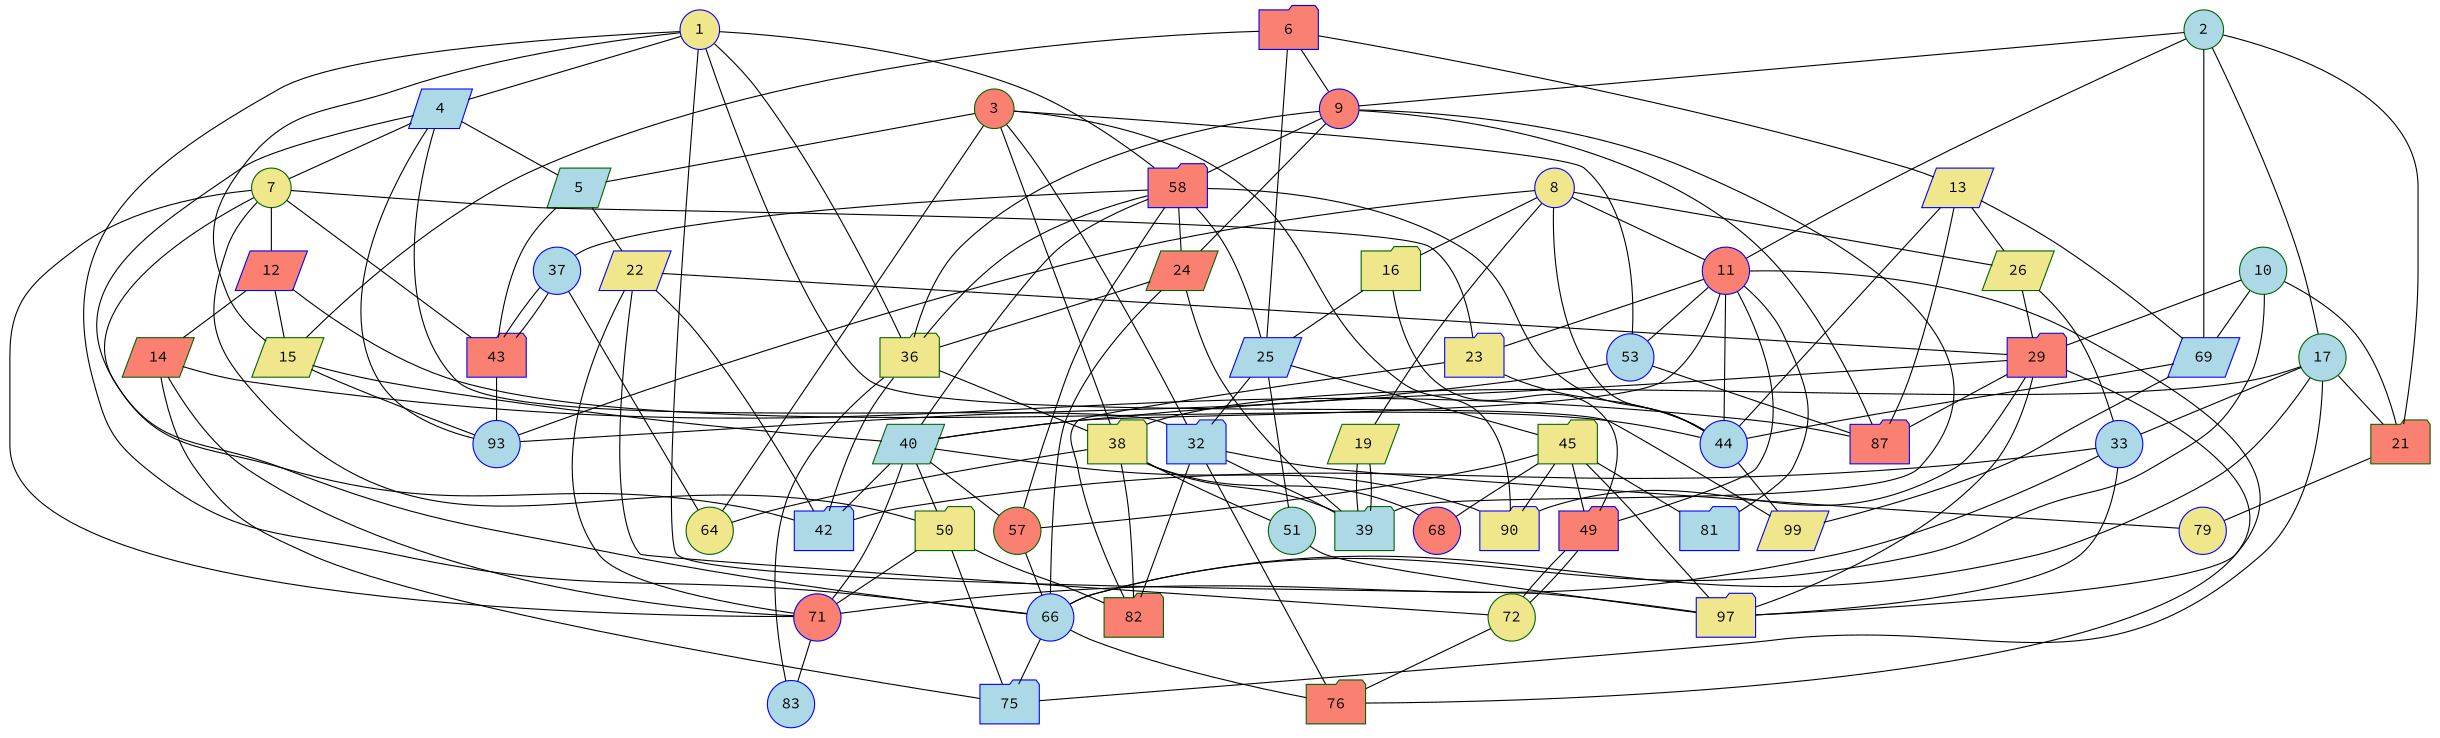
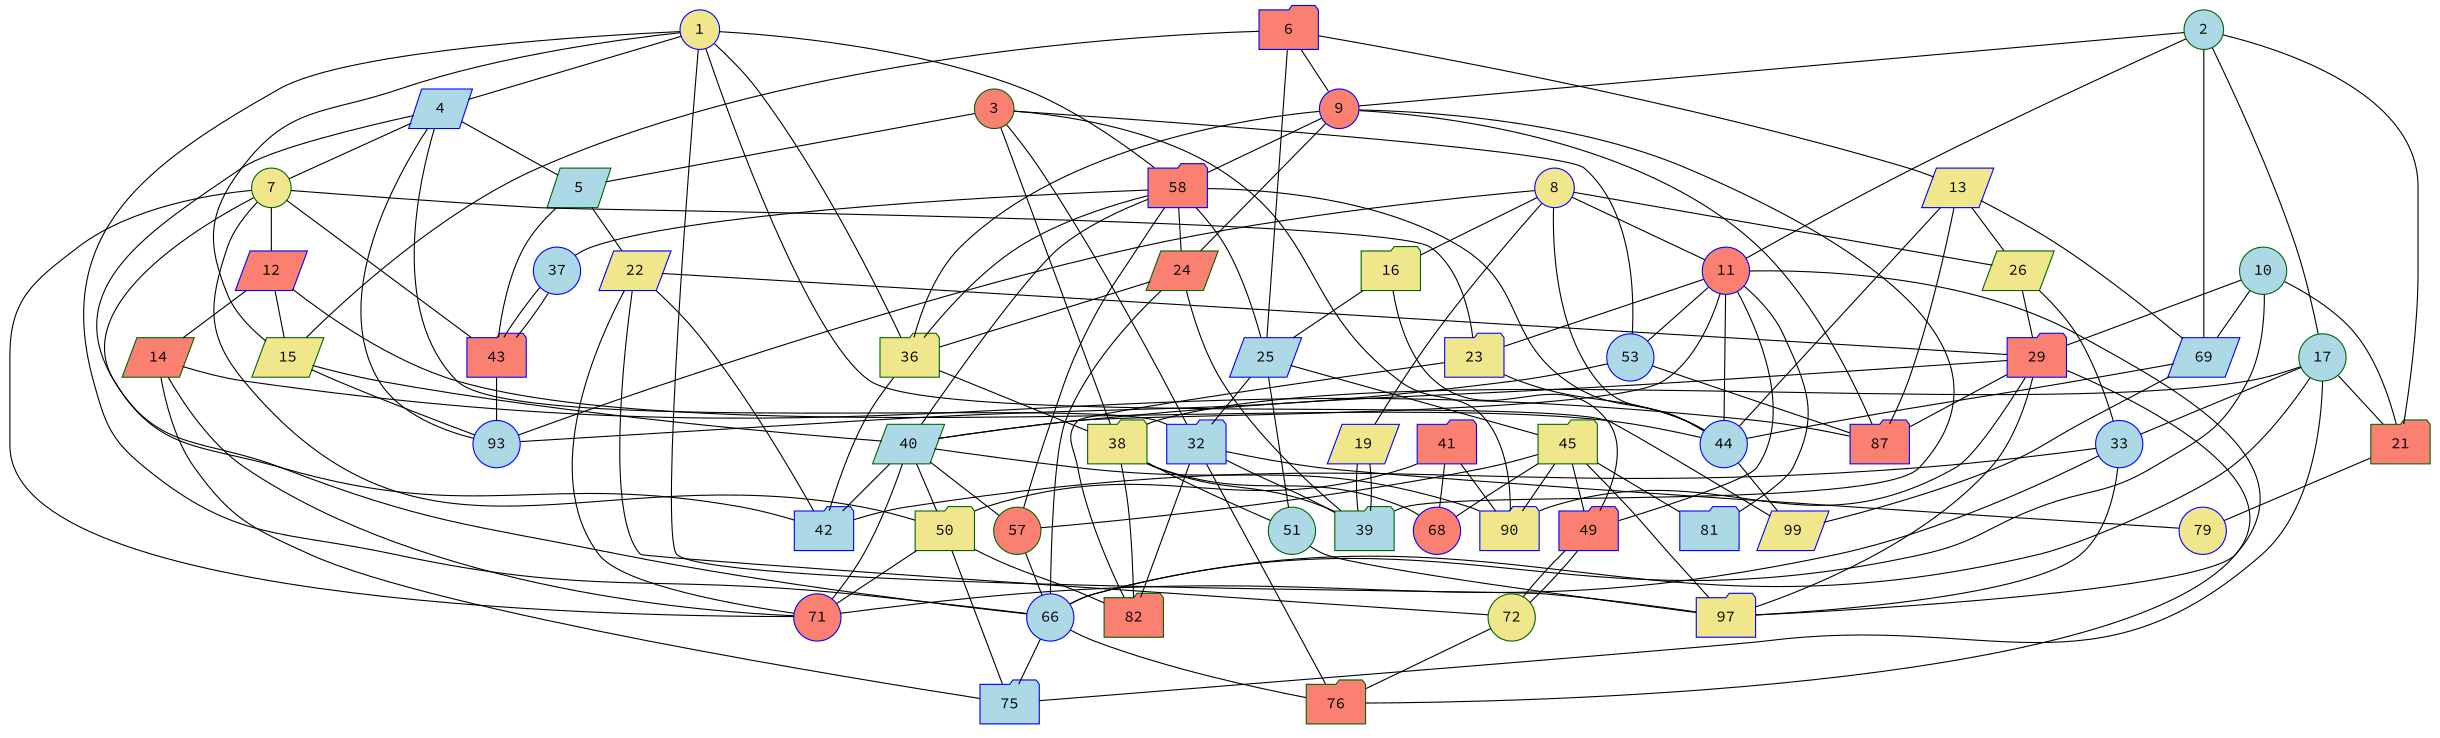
node "19": color darkgreen -> blue
node "41": added
node "64": removed
node "83": removed
